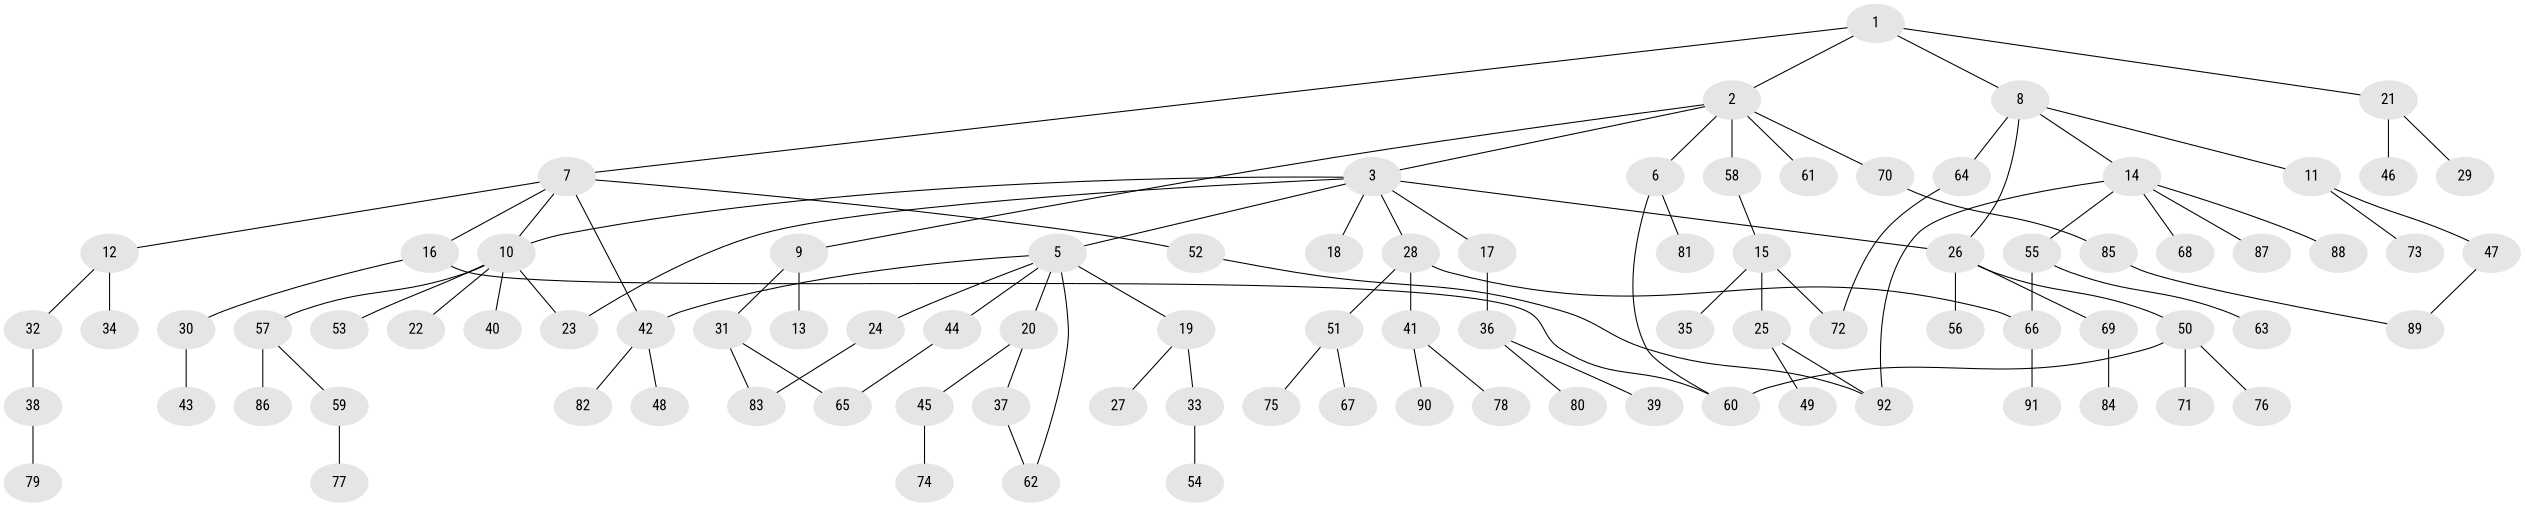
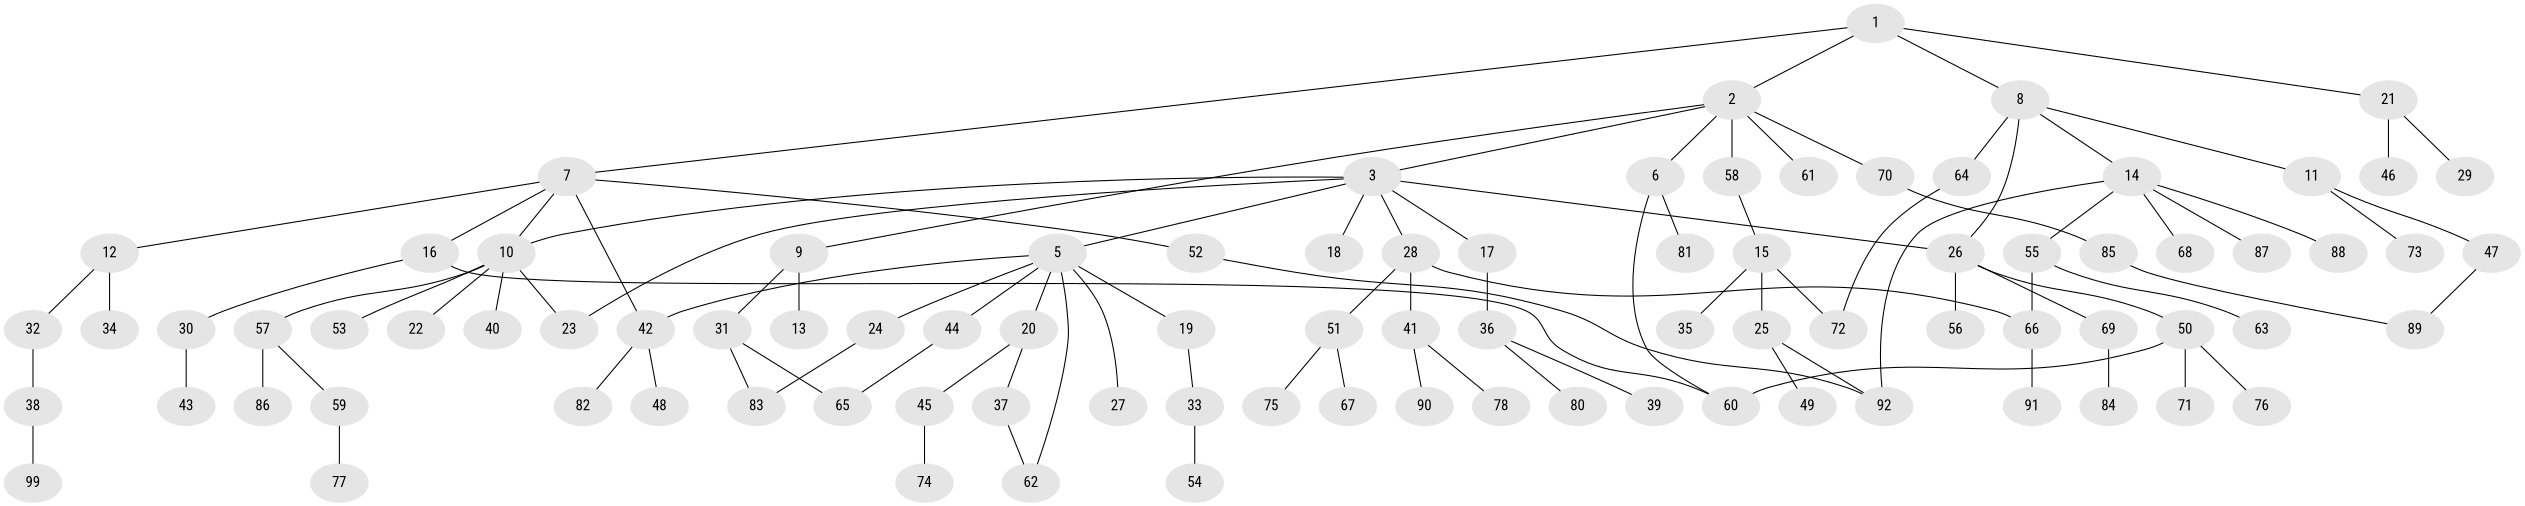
edge "19" -- "27": now "5" -- "27"
node "79": label "79" -> "99"
